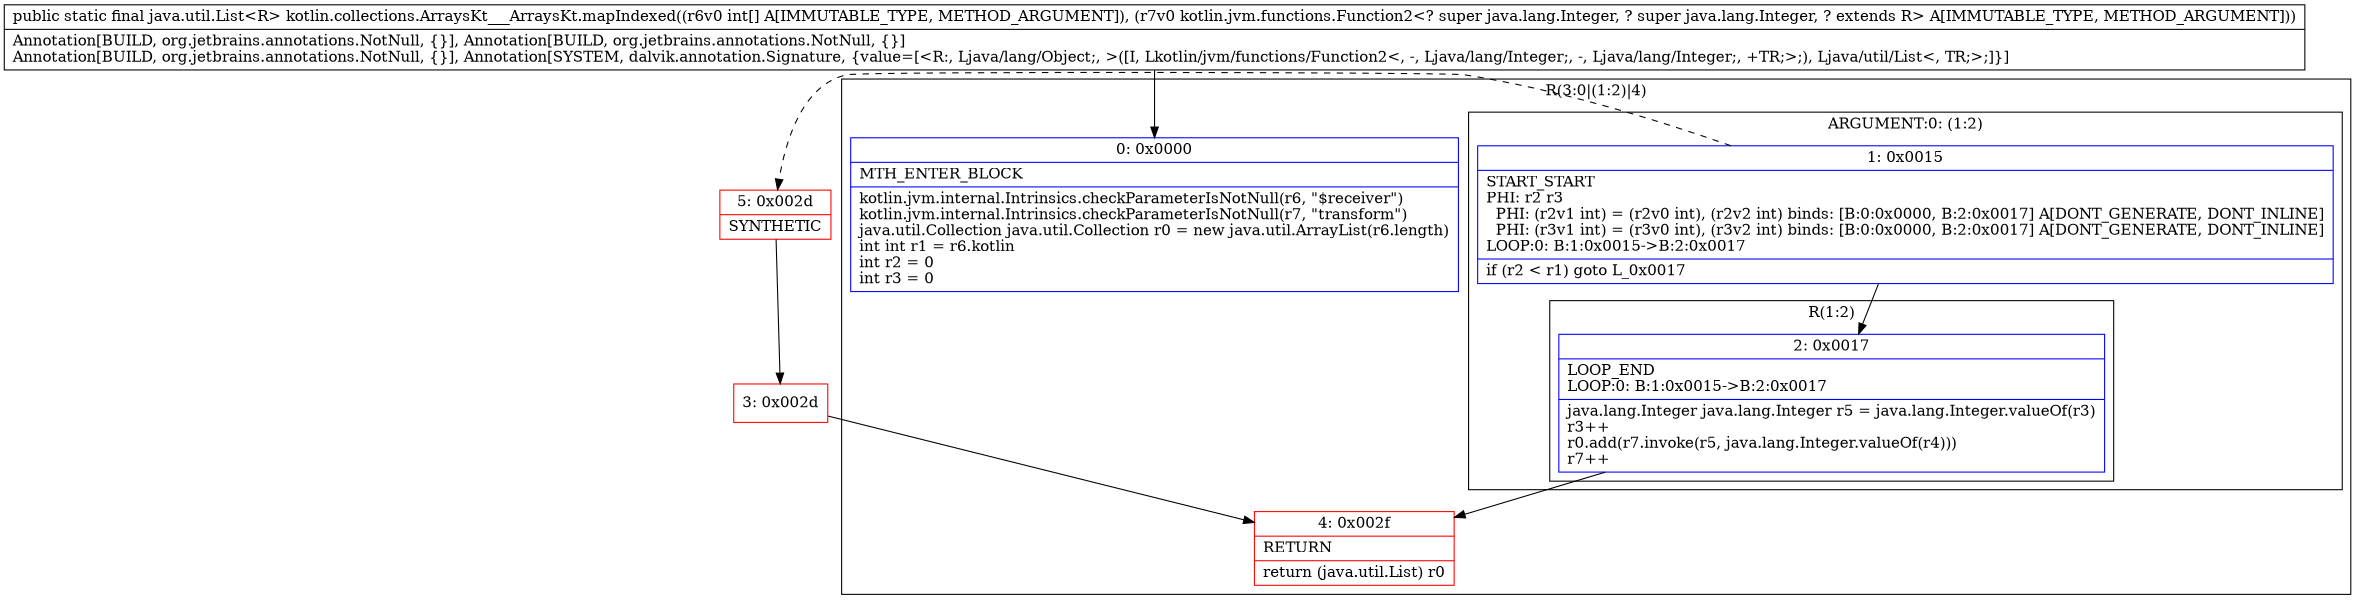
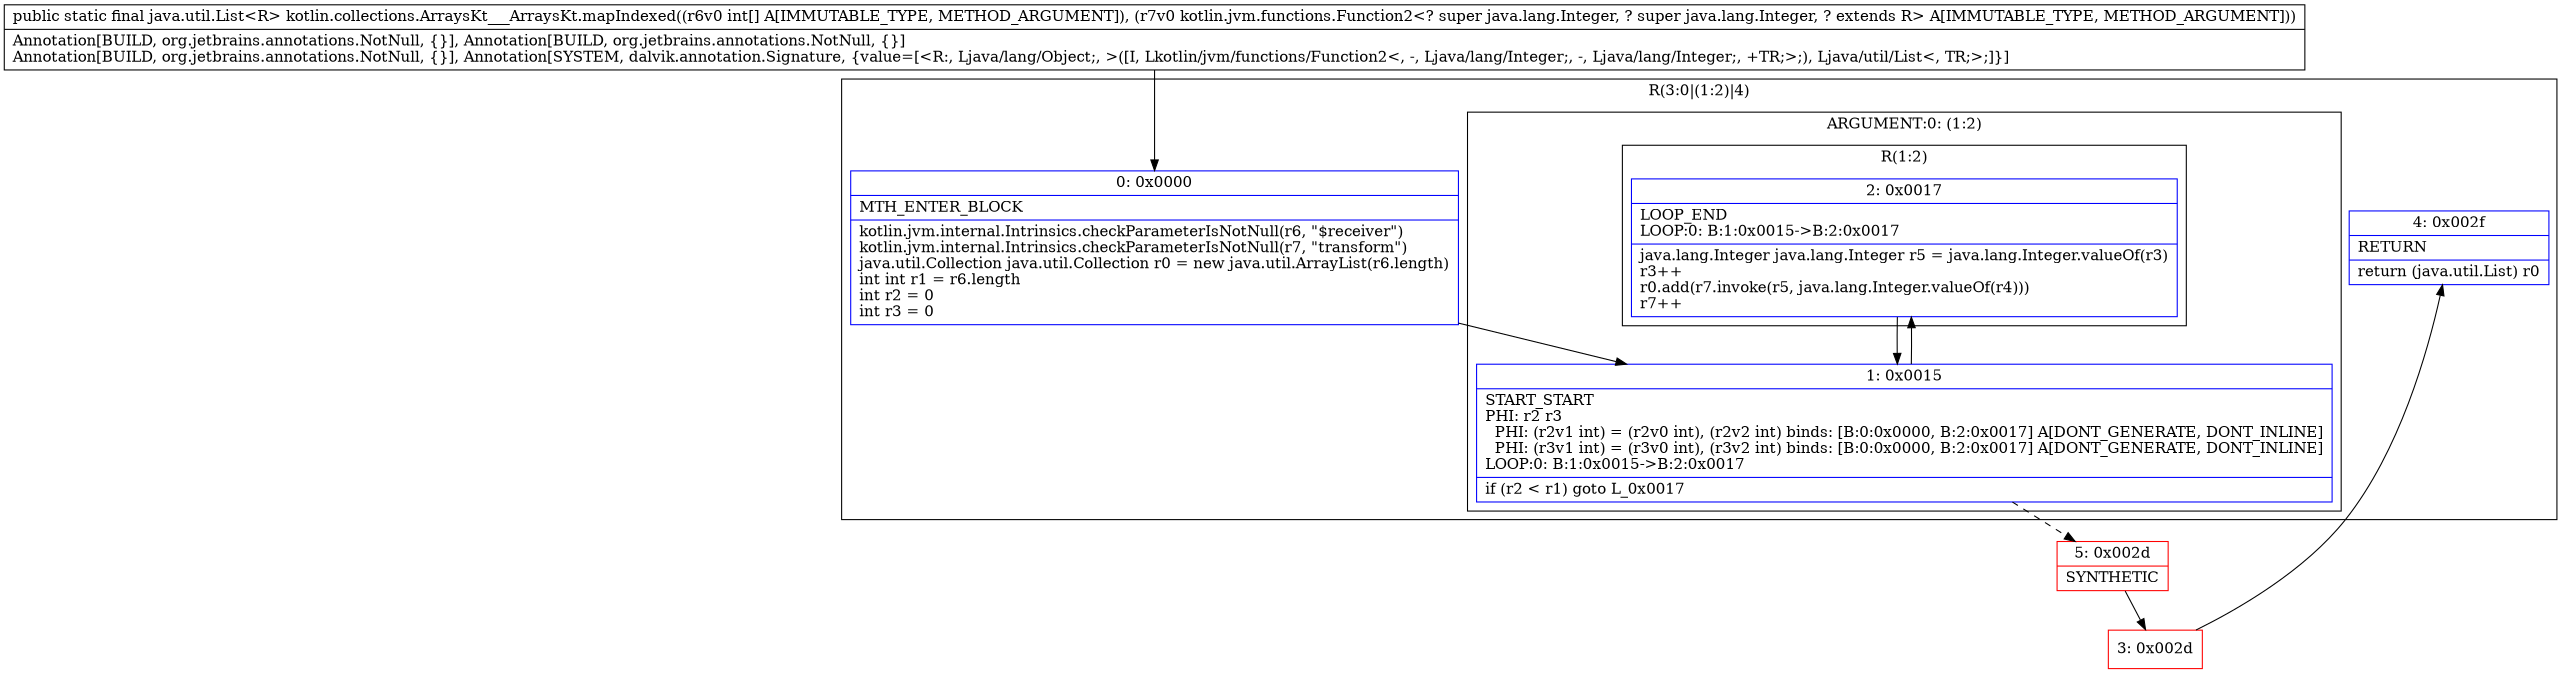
node "0: 0x0000": text "int int r1 = r6.kotlin" -> "int int r1 = r6.length"
edge "0: 0x0000" -> "1: 0x0015": added
edge "2: 0x0017" -> "4: 0x002f": now "2: 0x0017" -> "1: 0x0015"
node "4: 0x002f": color red -> blue
